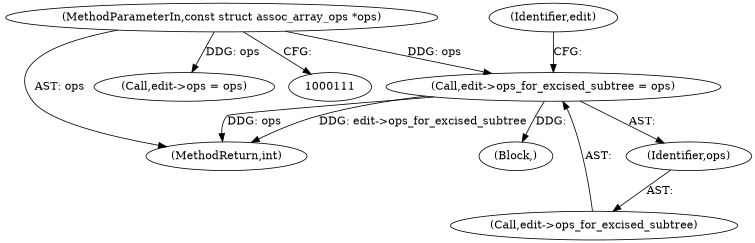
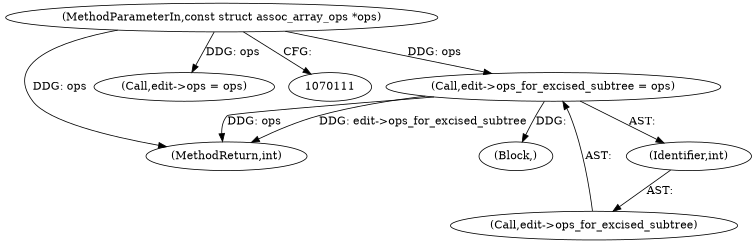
node "(Identifier,edit)": removed
edge "(MethodParameterIn,const struct assoc_array_ops *ops)" -> "(MethodReturn,int)": label "AST: ops" -> "DDG: ops"
node "1000111": label "1000111" -> "1070111"
node "(Identifier,ops)": label "(Identifier,ops)" -> "(Identifier,int)"
